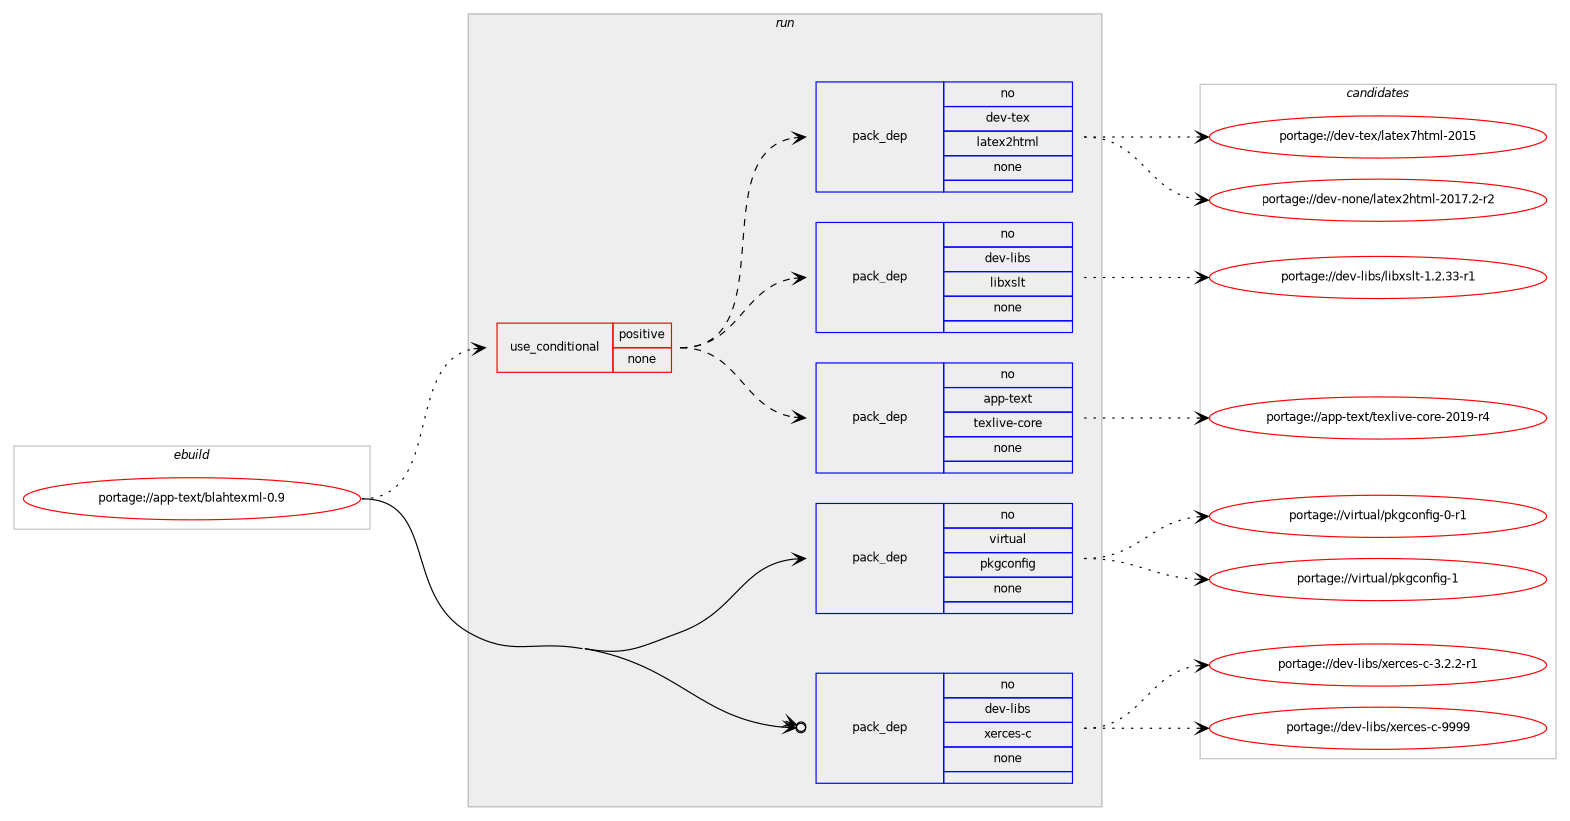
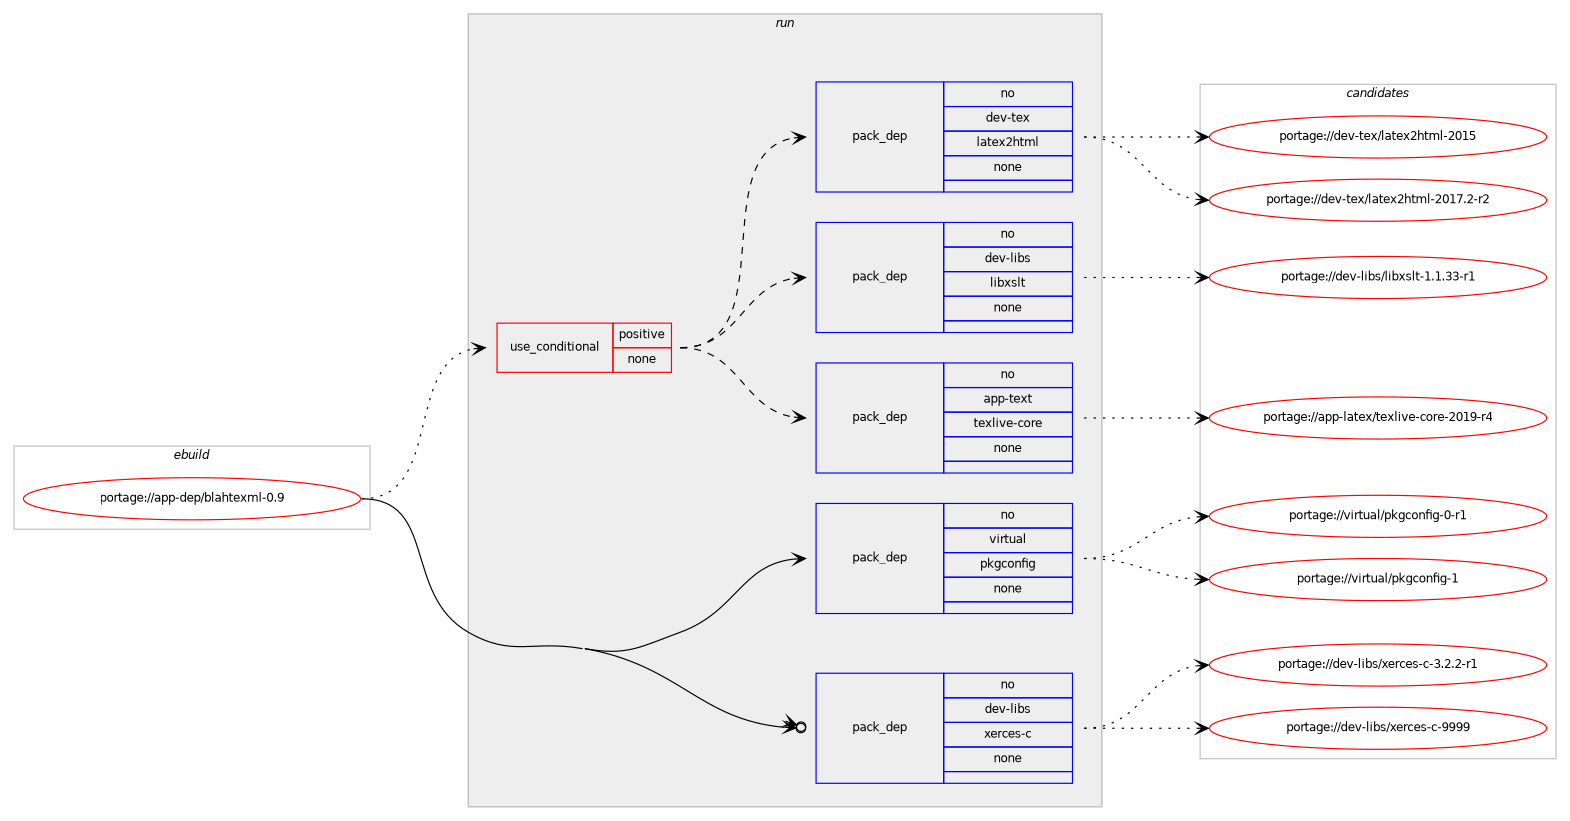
node "portage://dev-tex/latex7html-2015": label "portage://dev-tex/latex7html-2015" -> "portage://dev-tex/latex2html-2015"
node "portage://dev-none/latex2html-2017.2-r2": label "portage://dev-none/latex2html-2017.2-r2" -> "portage://dev-tex/latex2html-2017.2-r2"
node "portage://dev-libs/libxslt-1.2.33-r1": label "portage://dev-libs/libxslt-1.2.33-r1" -> "portage://dev-libs/libxslt-1.1.33-r1"
node "portage://app-text/texlive-core-2019-r4": label "portage://app-text/texlive-core-2019-r4" -> "portage://app-latex/texlive-core-2019-r4"
node "portage://app-text/blahtexml-0.9": label "portage://app-text/blahtexml-0.9" -> "portage://app-dep/blahtexml-0.9"
